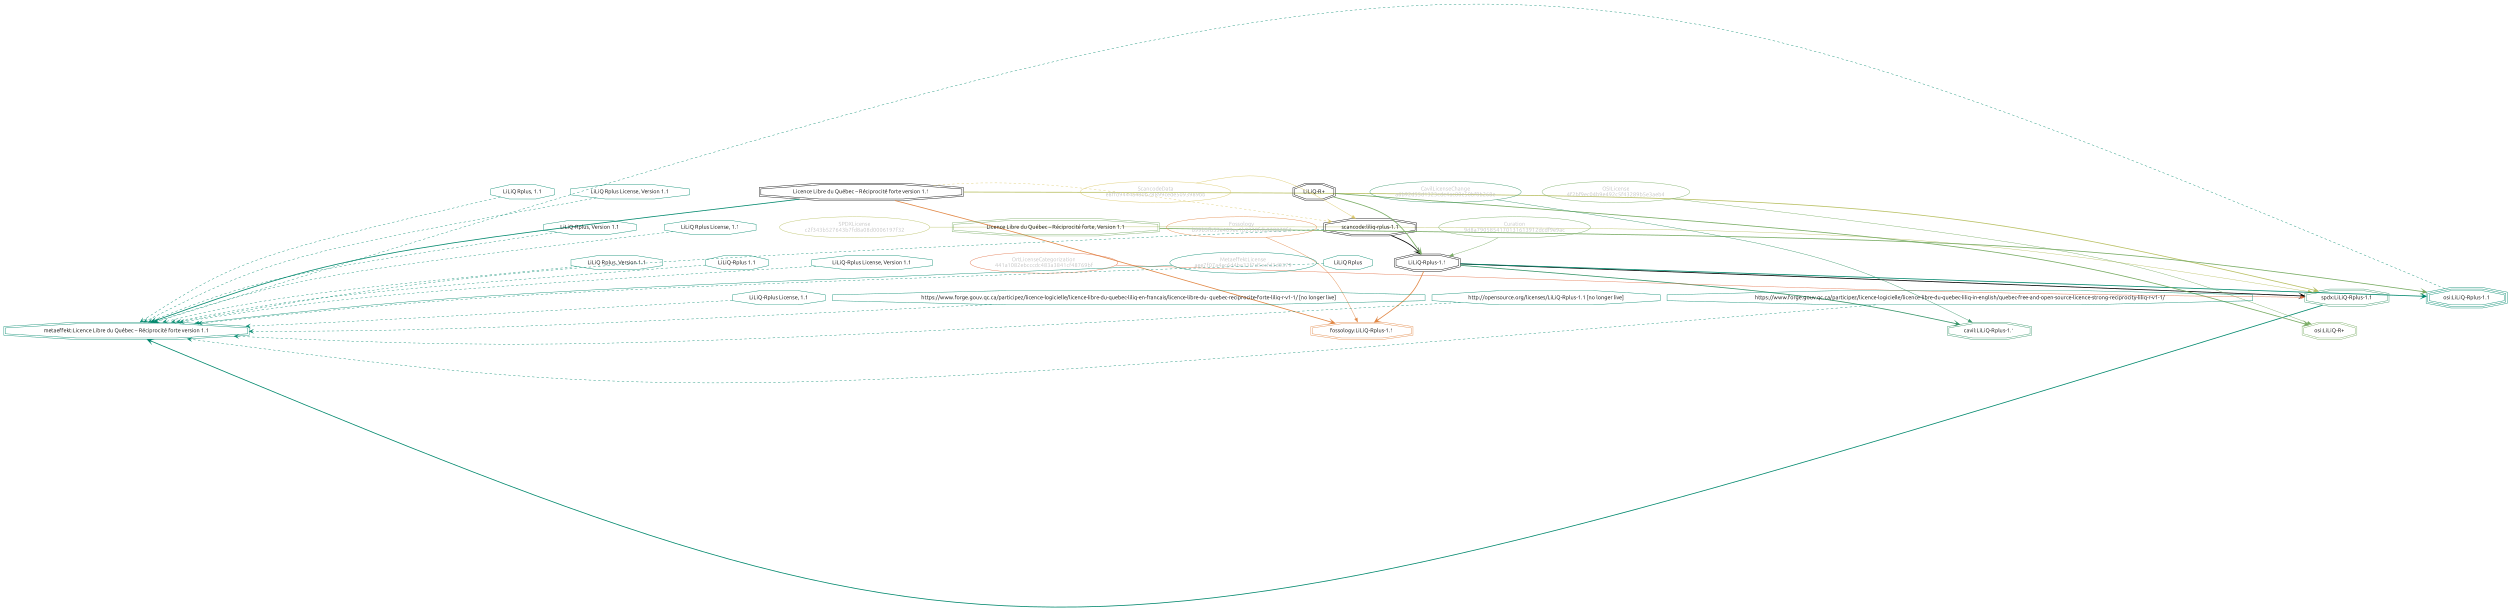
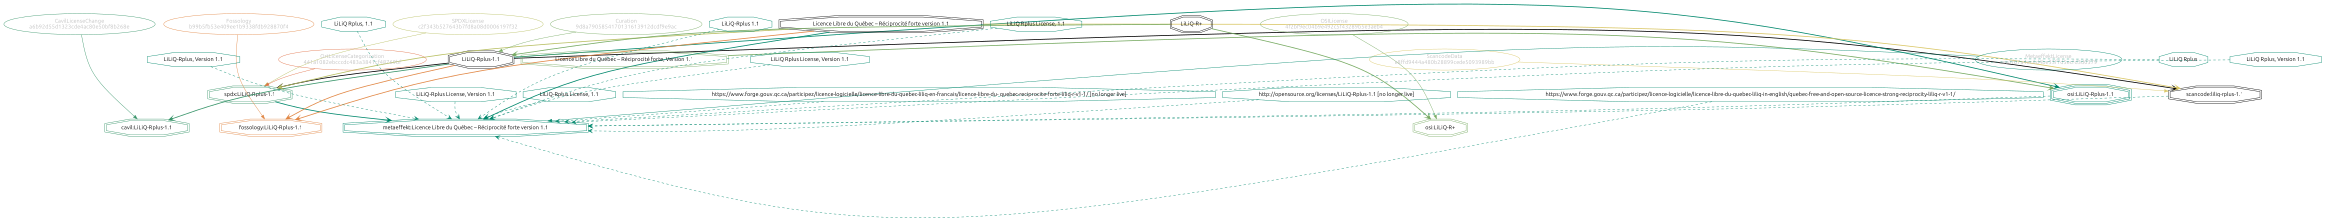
edge "Licence Libre du Québec – Réciprocité forte version 1.1" -> "scancode:liliq-rplus-1.1": style dashed -> bold
edge "scancode:liliq-rplus-1.1" -> "LiLiQ-Rplus-1.1": reversed
